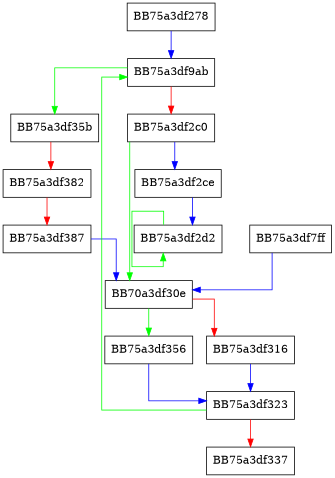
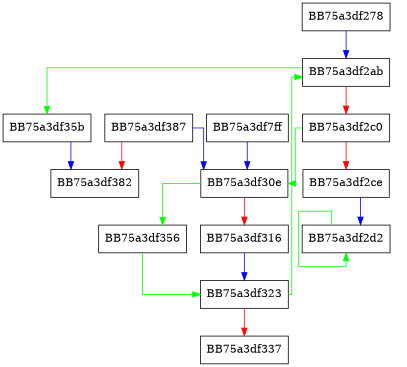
node "BB75a3df9ab": label "BB75a3df9ab" -> "BB75a3df2ab"
edge "BB75a3df35b" -> "BB75a3df382": color red -> blue
edge "BB75a3df2c0" -> "BB75a3df2ce": color blue -> red
edge "BB75a3df382" -> "BB75a3df387": reversed
node "BB70a3df30e": label "BB70a3df30e" -> "BB75a3df30e"
edge "BB75a3df356" -> "BB75a3df323": color blue -> green
